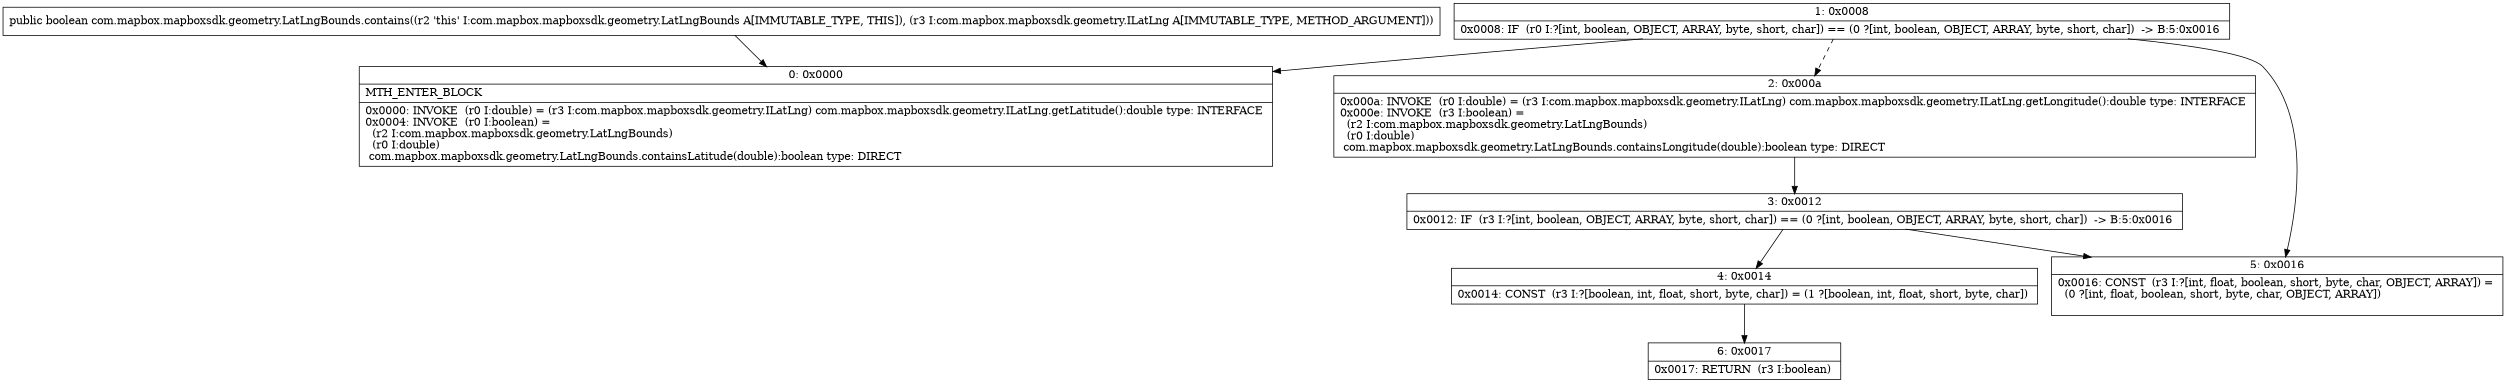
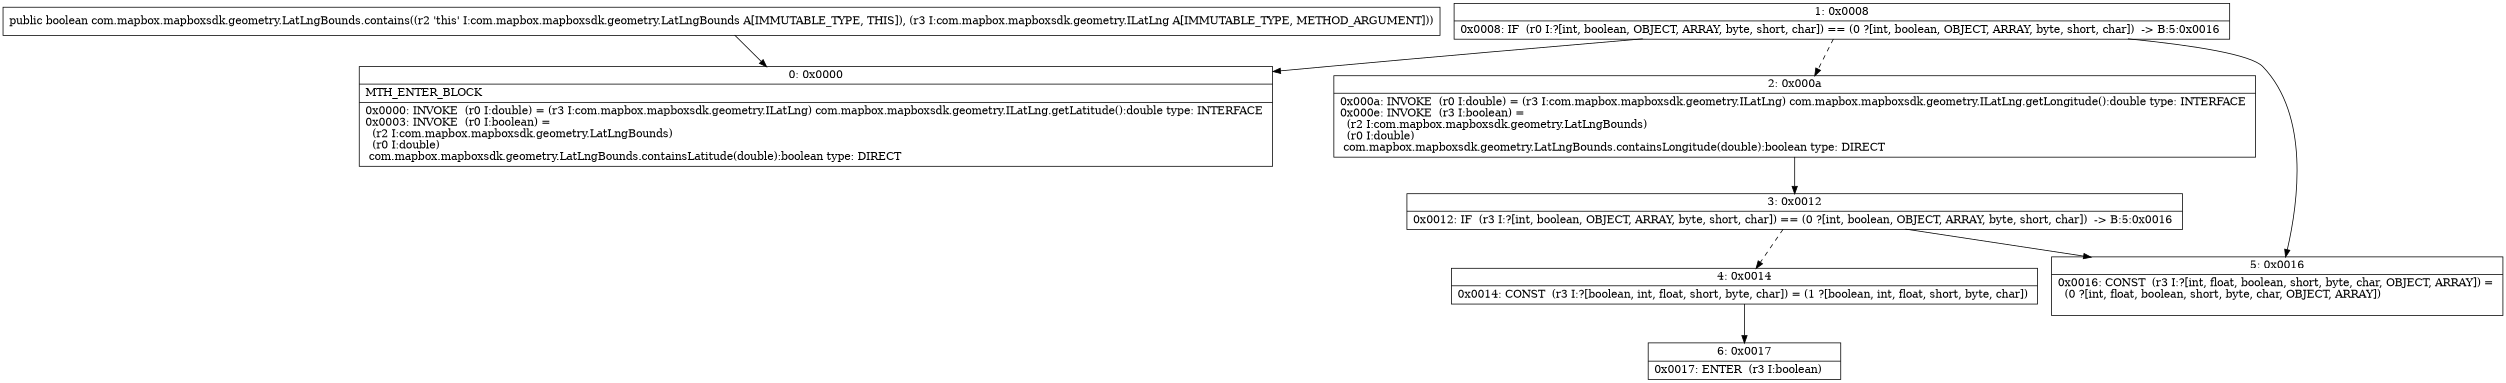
node "0: 0x0000": text "0x0004: INVOKE  (r0 I:boolean) =" -> "0x0003: INVOKE  (r0 I:boolean) ="
edge "3: 0x0012" -> "4: 0x0014": style solid -> dashed
node "6: 0x0017": text "0x0017: RETURN  (r3 I:boolean)" -> "0x0017: ENTER  (r3 I:boolean)"
